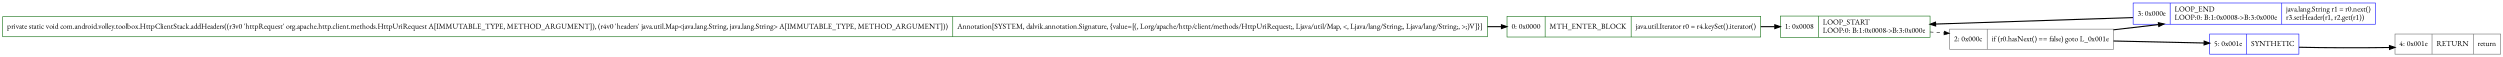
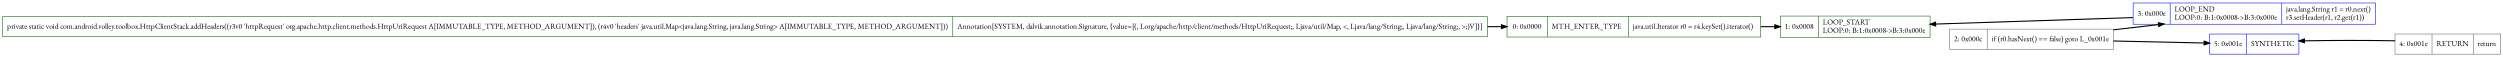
node "0: 0x0000": text "MTH_ENTER_BLOCK" -> "MTH_ENTER_TYPE"
edge "1: 0x0008" -> "2: 0x000c": removed
edge "5: 0x001e" -> "4: 0x001e": reversed
